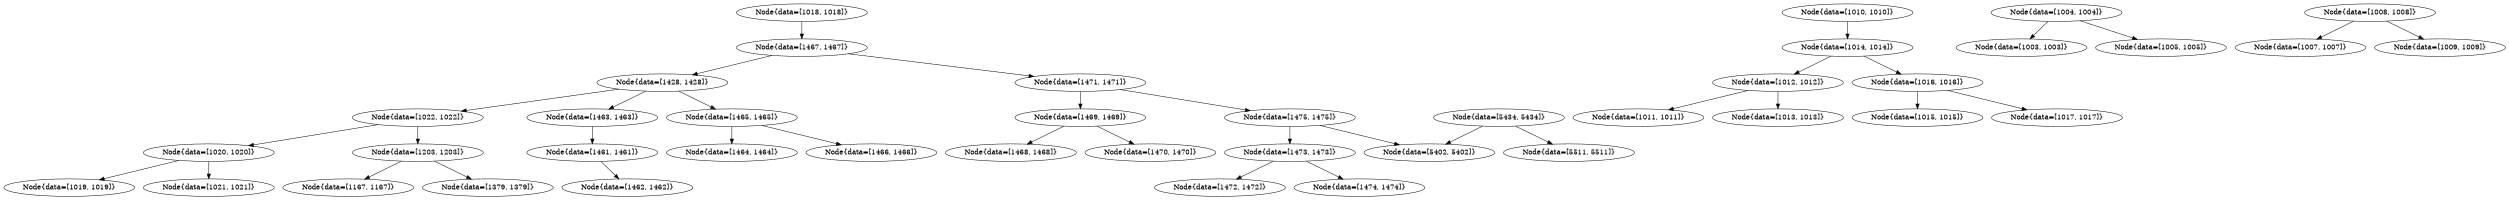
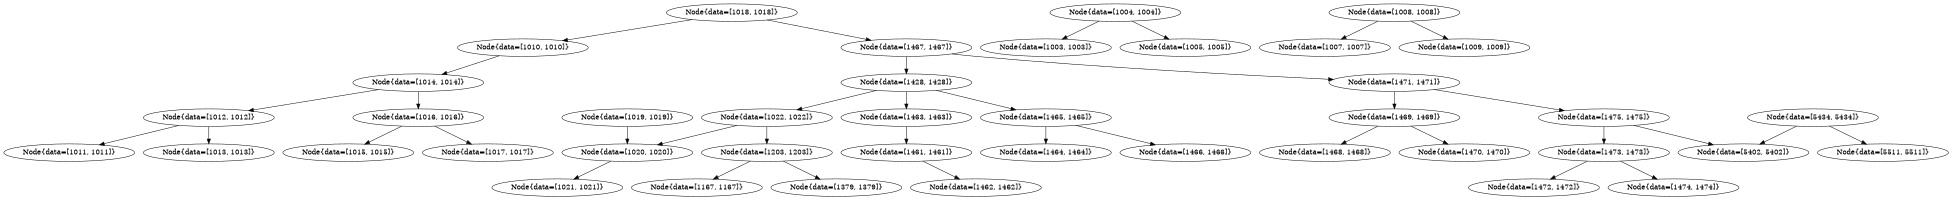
edge "Node{data=[1018, 1018]}" -> "Node{data=[1010, 1010]}": added
edge "Node{data=[1020, 1020]}" -> "Node{data=[1019, 1019]}": reversed
